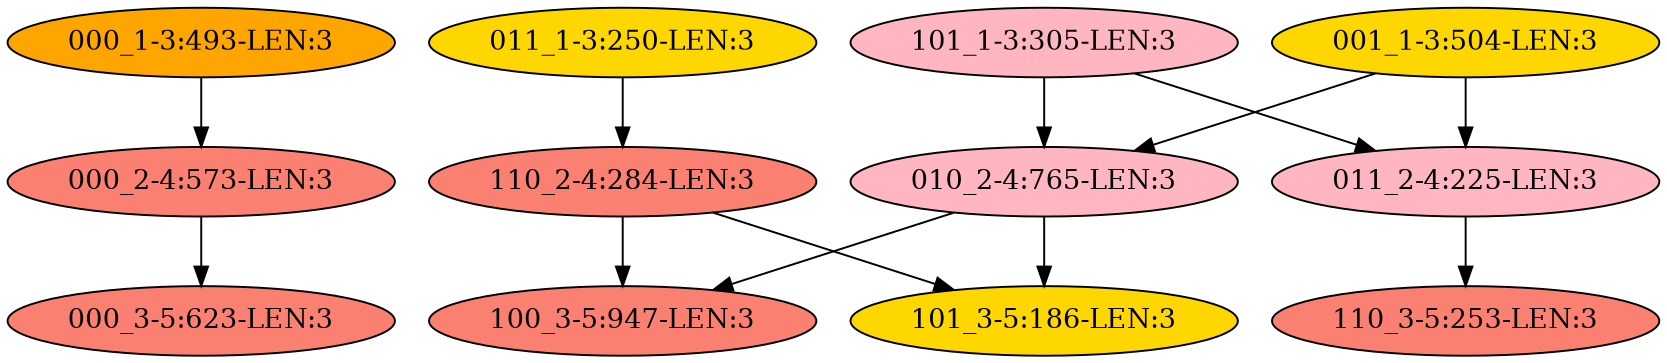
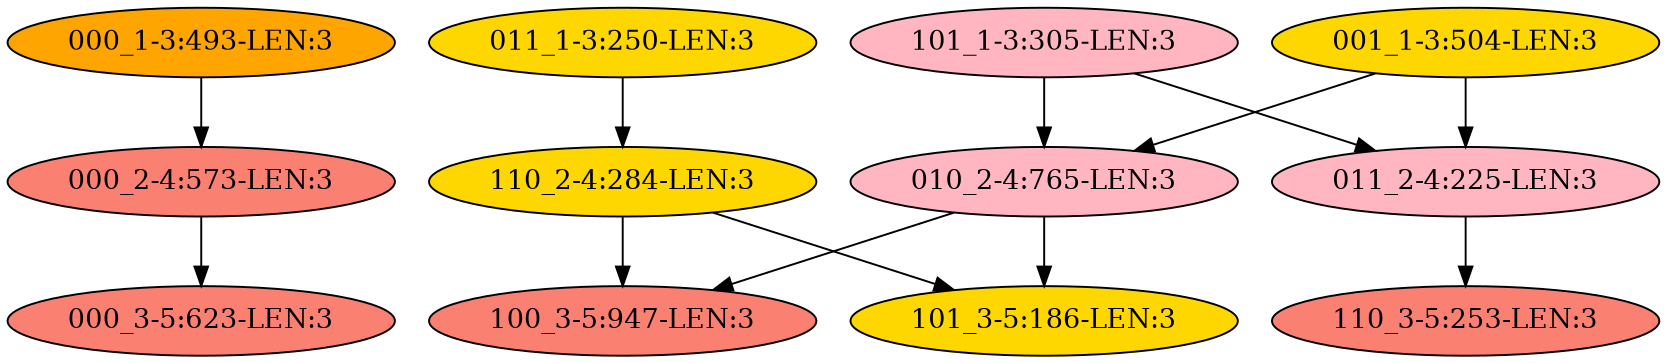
node "110_2-4:284-LEN:3": fillcolor salmon -> gold
